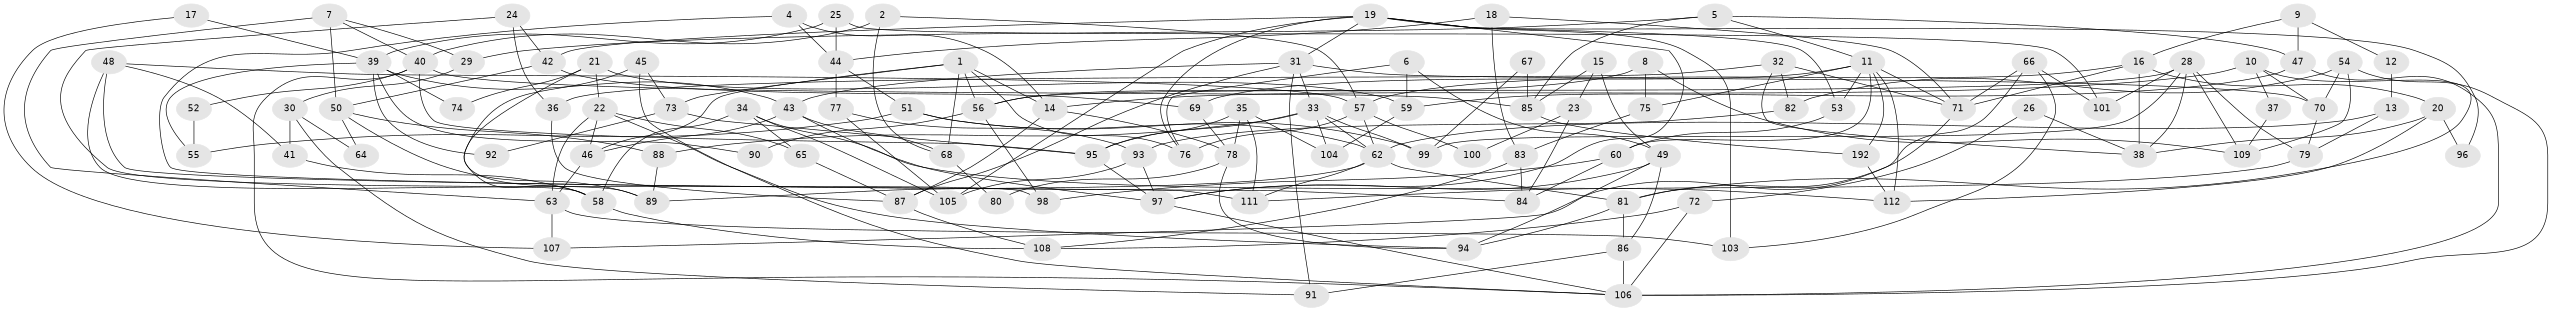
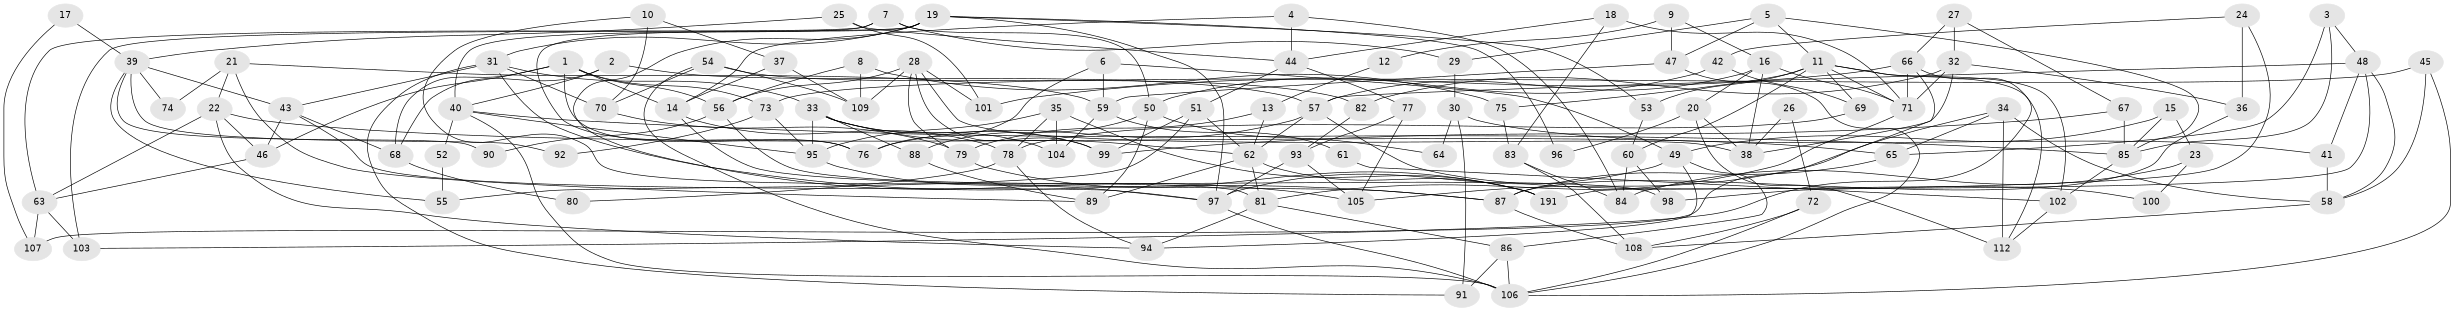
node "27": added
node "3": added
edge "19" -- "42": removed
edge "10" -- "14": now "37" -- "14"
node "61": added
node "192": label "192" -> "102"
node "111": label "111" -> "191"
